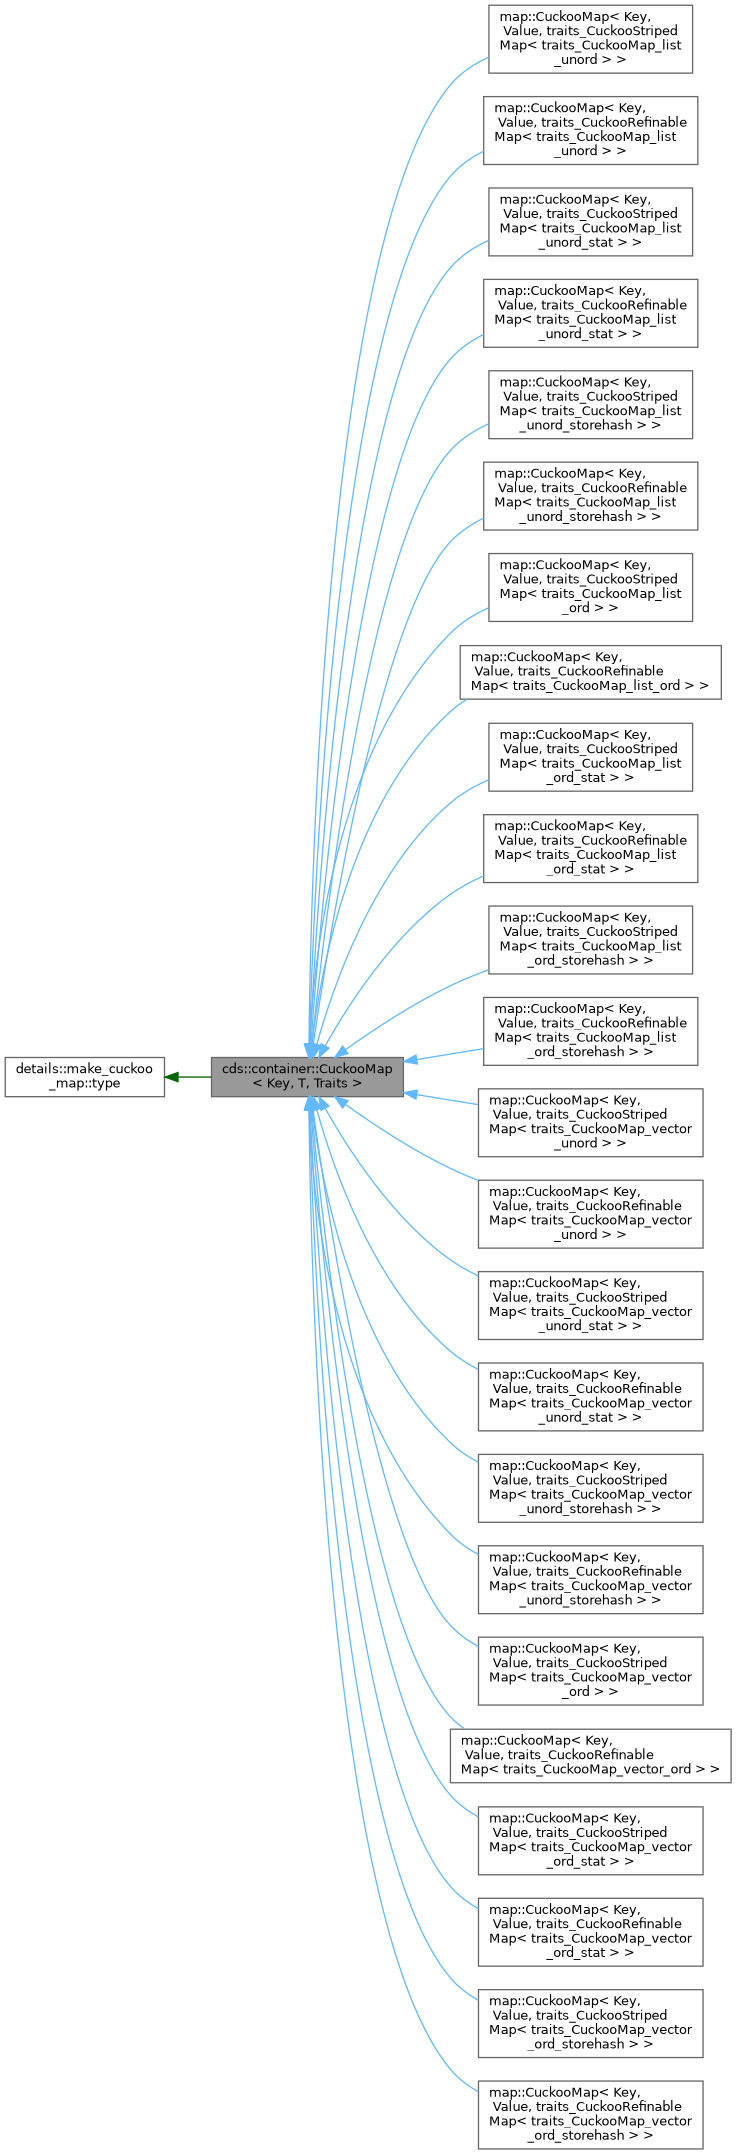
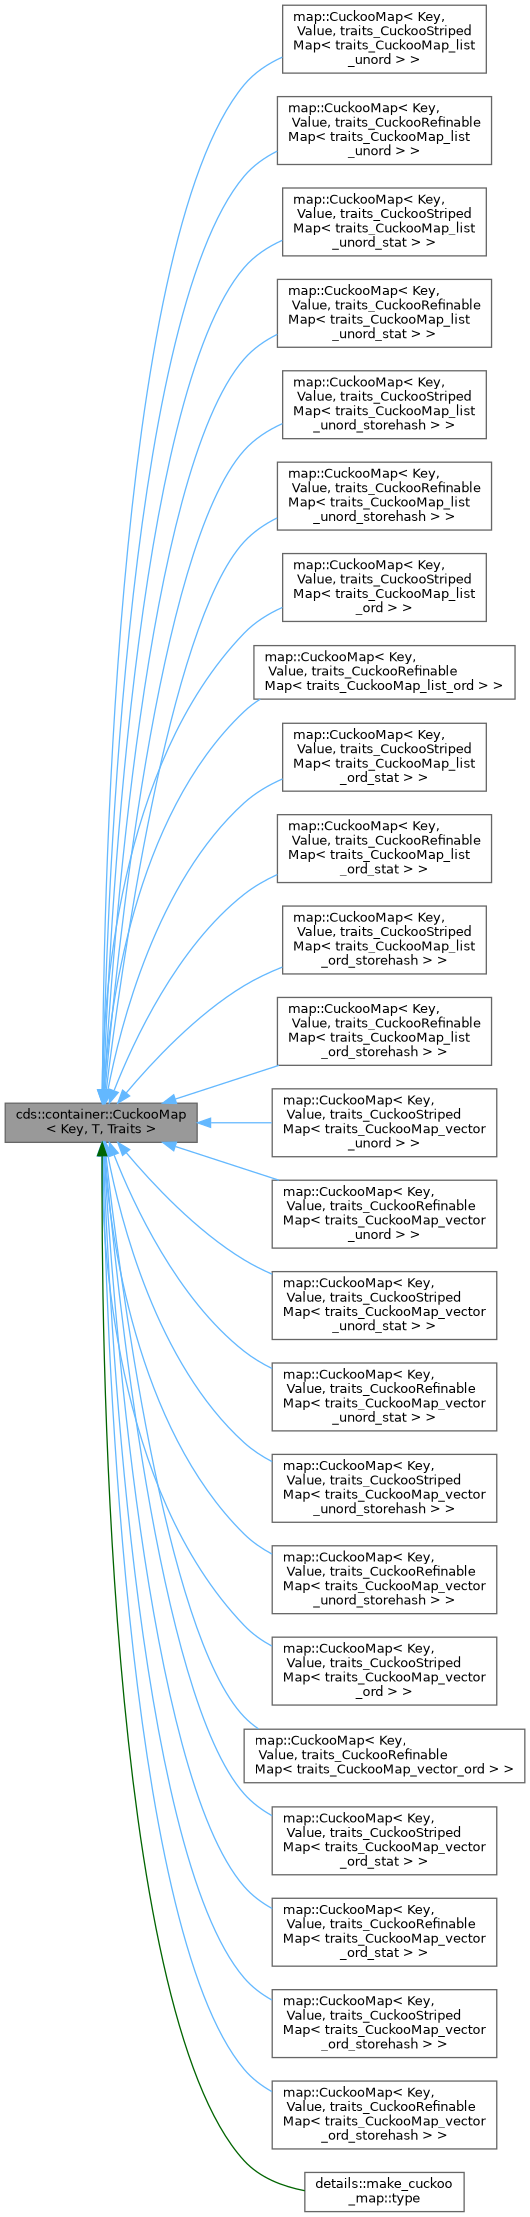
edge "cds::container::CuckooMap < Key, T, Traits >" -> "details::make_cuckoo _map::type": reversed
